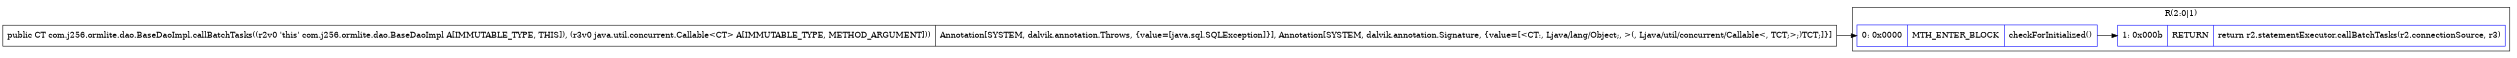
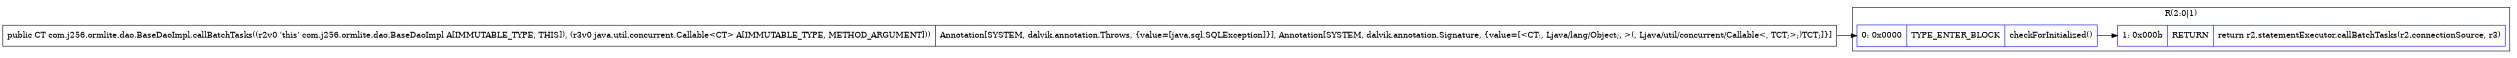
node "0: 0x0000": text "MTH_ENTER_BLOCK" -> "TYPE_ENTER_BLOCK"
